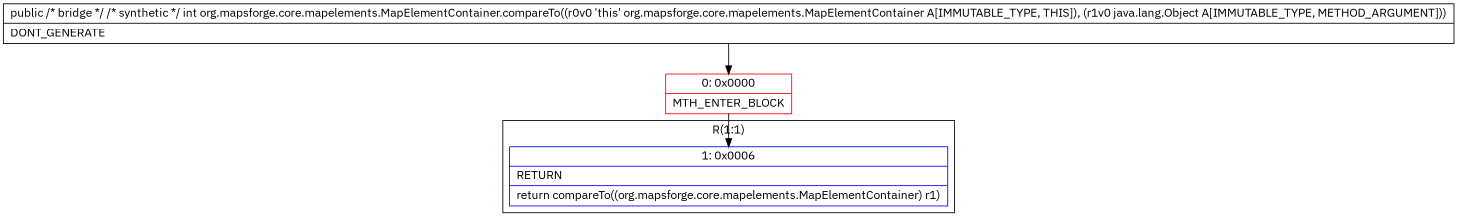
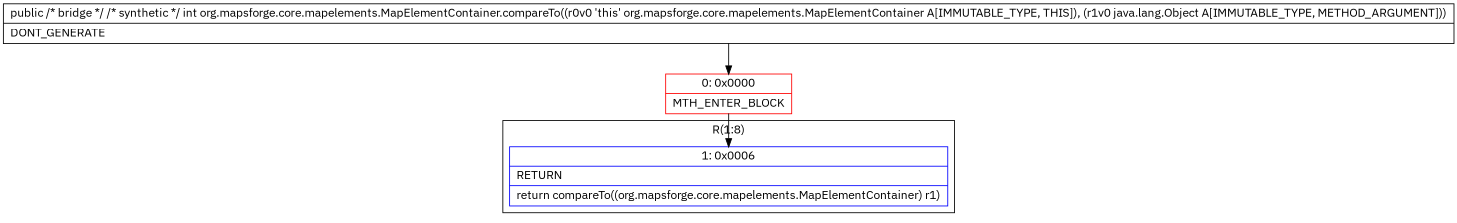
cluster "R(1:1)": label "R(1:1)" -> "R(1:8)"
